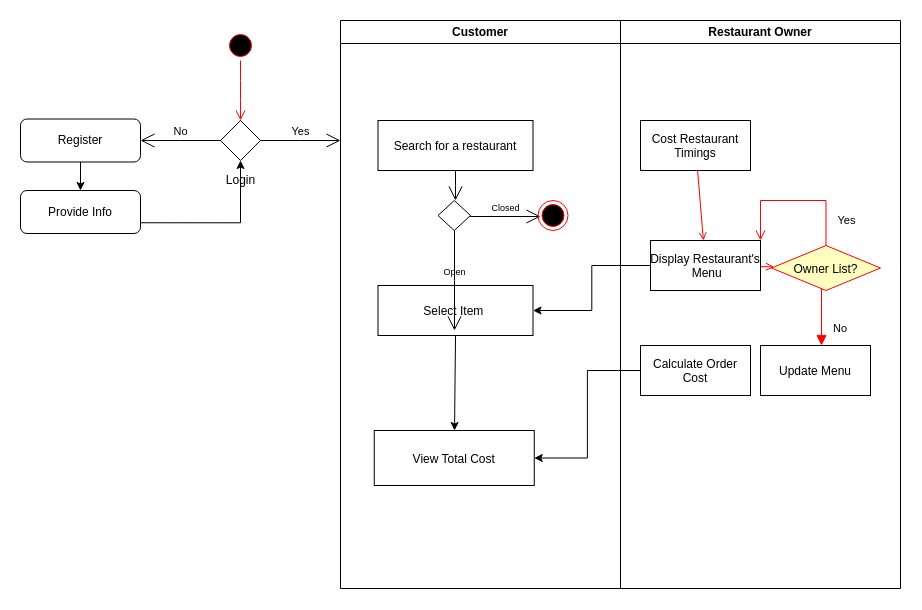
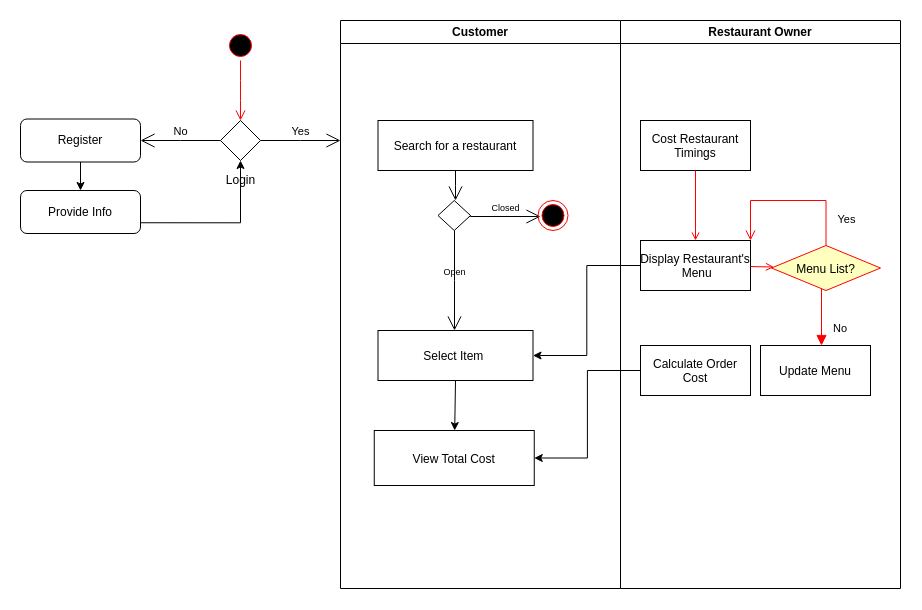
node "Display Restaurant's Menu": moved (706, 266) -> (696, 266)
node "Owner List?": label "Owner List?" -> "Menu List?"
node "Select Item": moved (456, 311) -> (456, 356)
